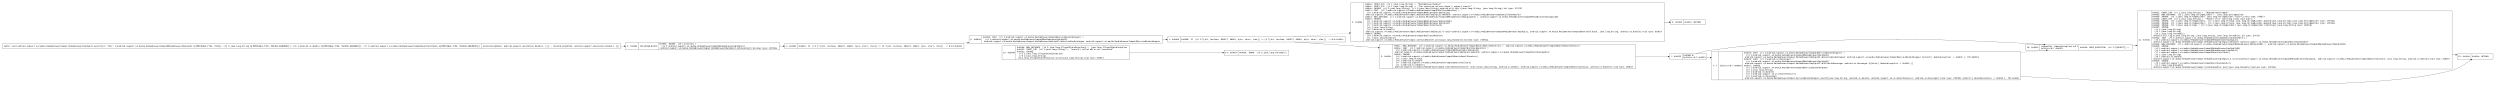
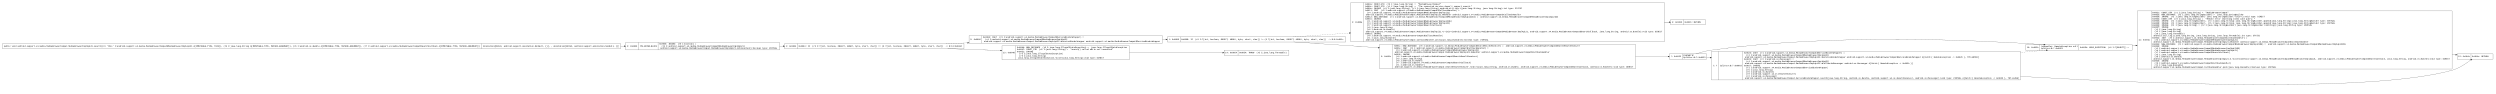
edge "1: 0x0004" -> "13: 0x004d": added
